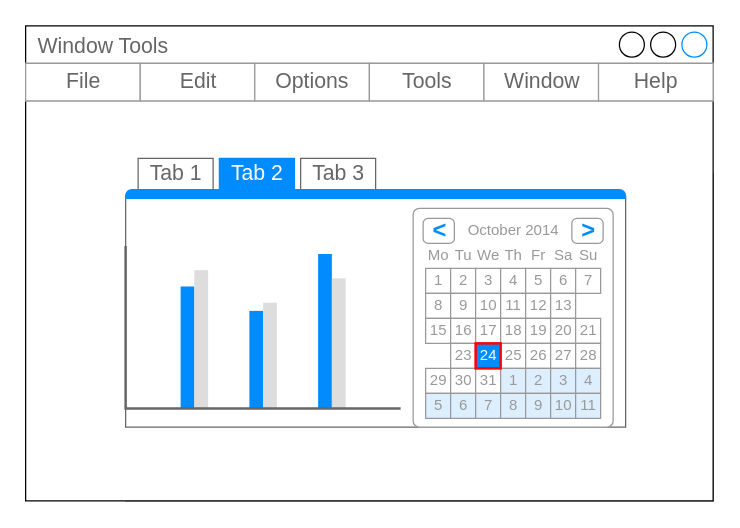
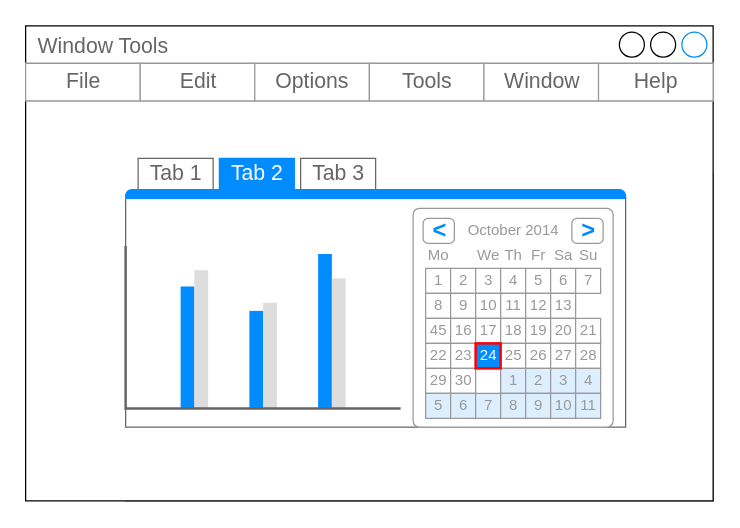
node "Tu": removed
node "15": label "15" -> "45"
node "22": added
node "31": removed
